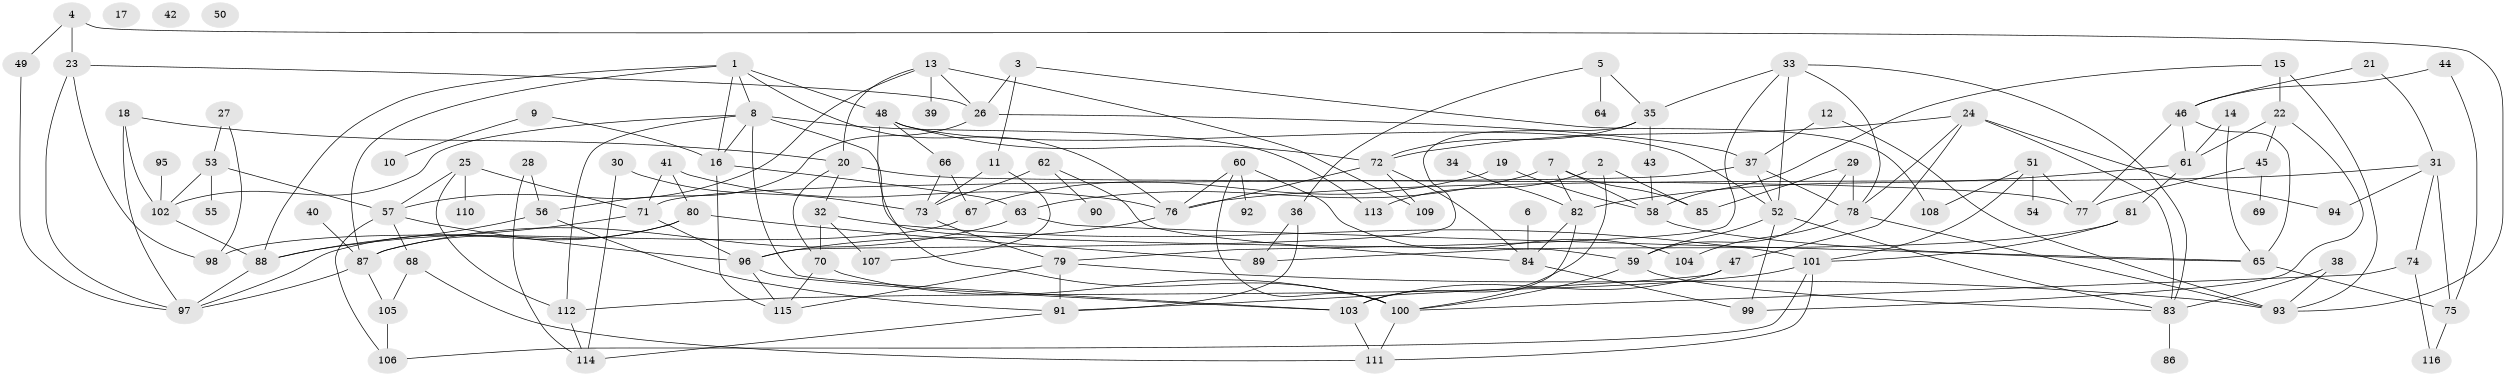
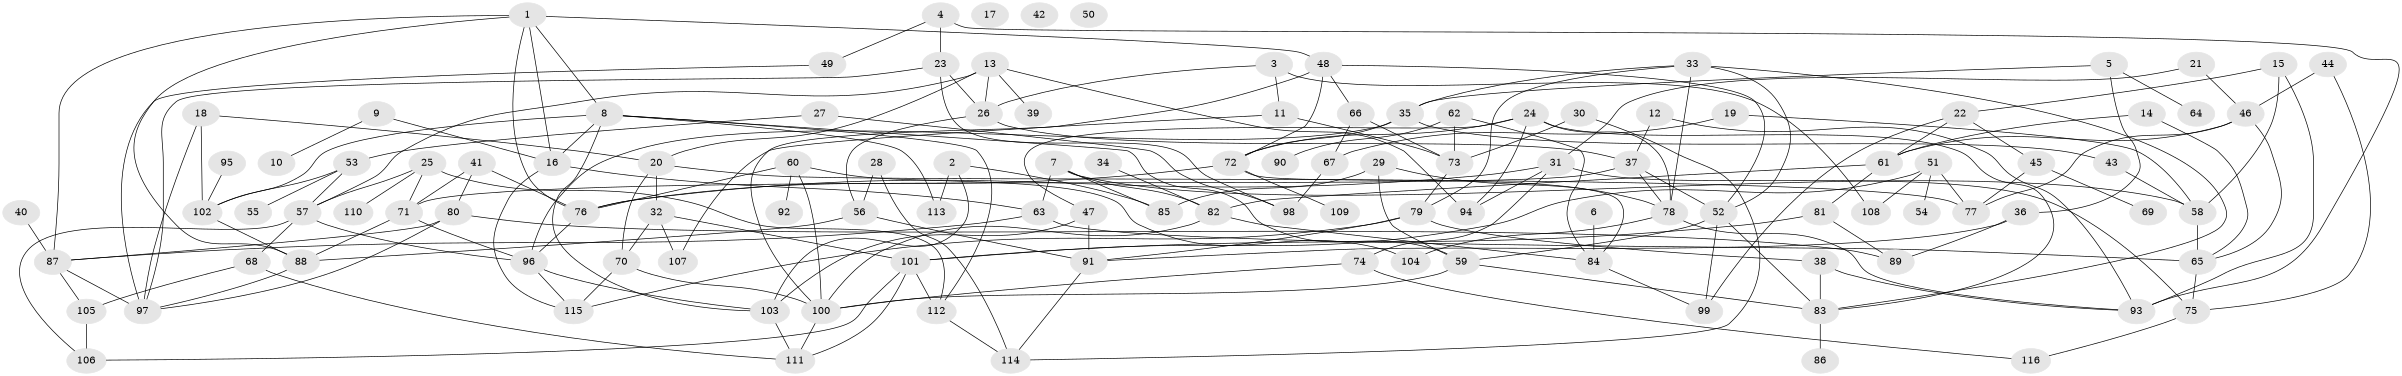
edge "13" -- "109": now "13" -- "94"
edge "79" -- "93": now "79" -- "38"
